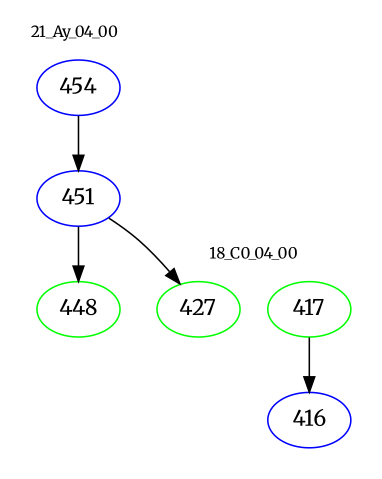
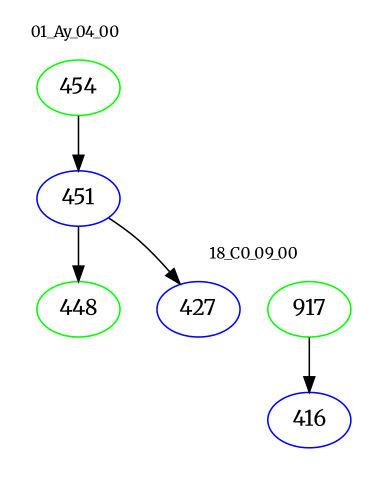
cluster "21_Ay_04_00": label "21_Ay_04_00" -> "01_Ay_04_00"
node "454": color blue -> green
cluster "18_C0_04_00": label "18_C0_04_00" -> "18_C0_09_00"
node "427": color green -> blue
node "417": label "417" -> "917"
